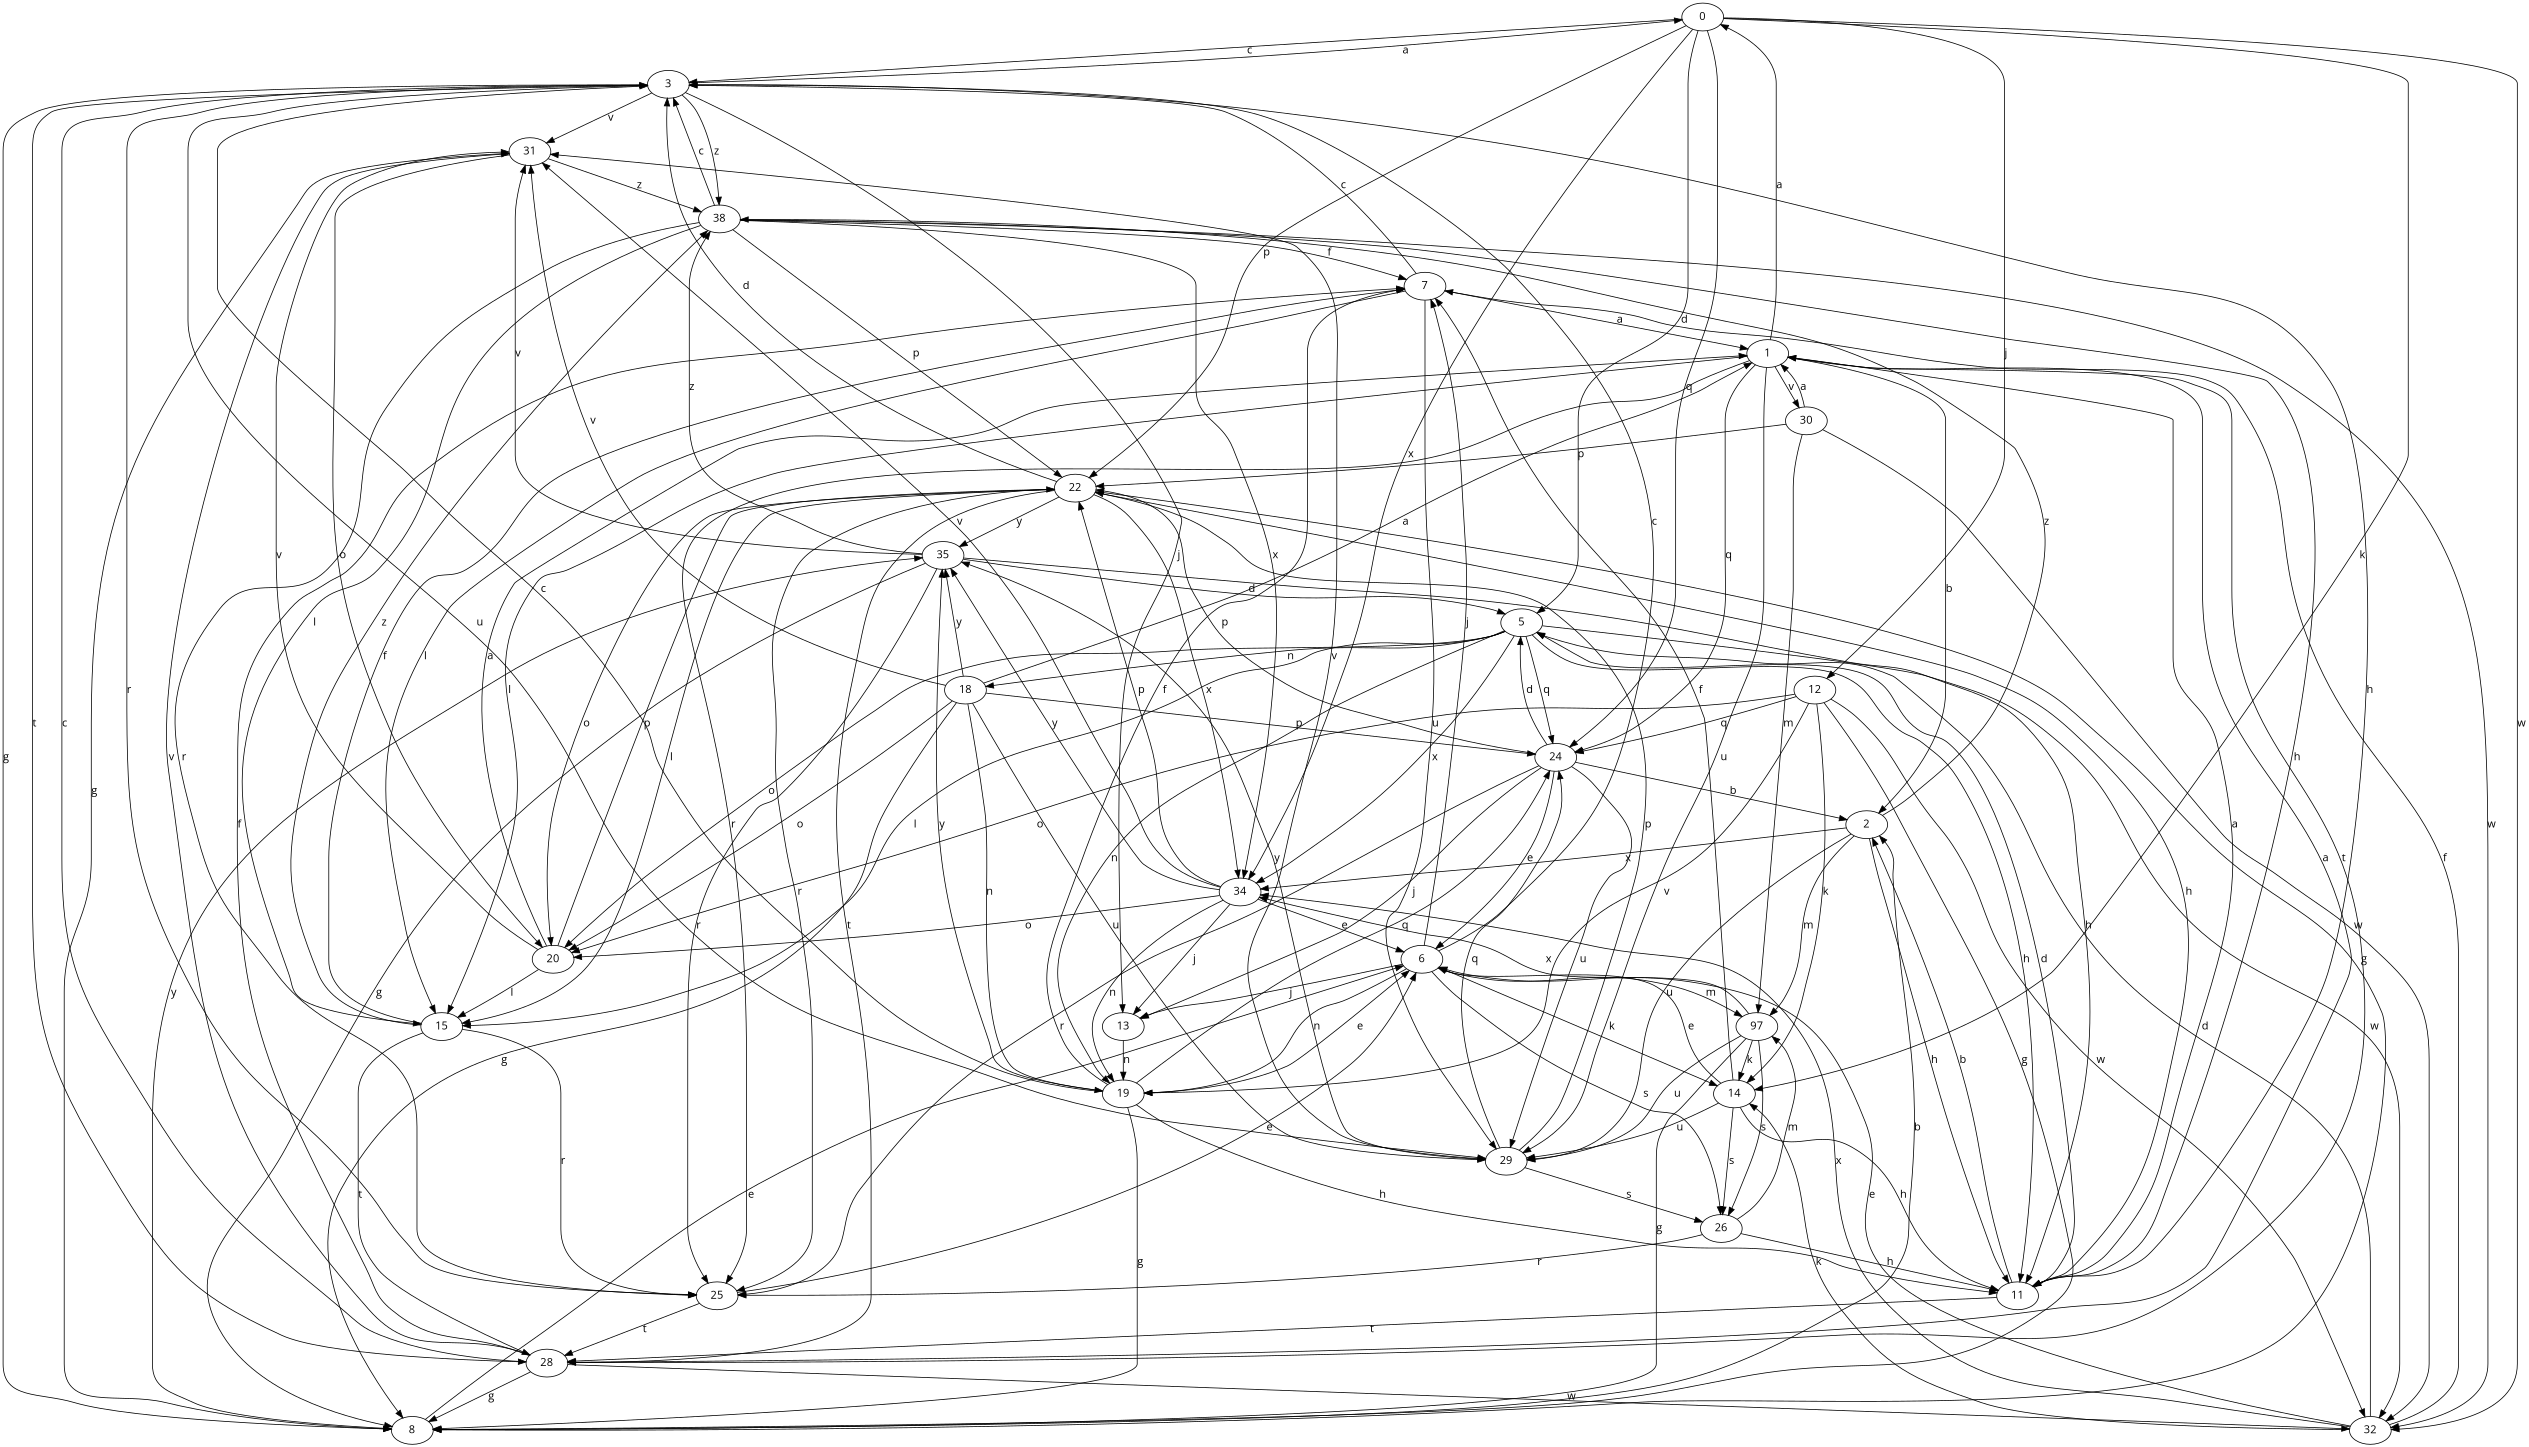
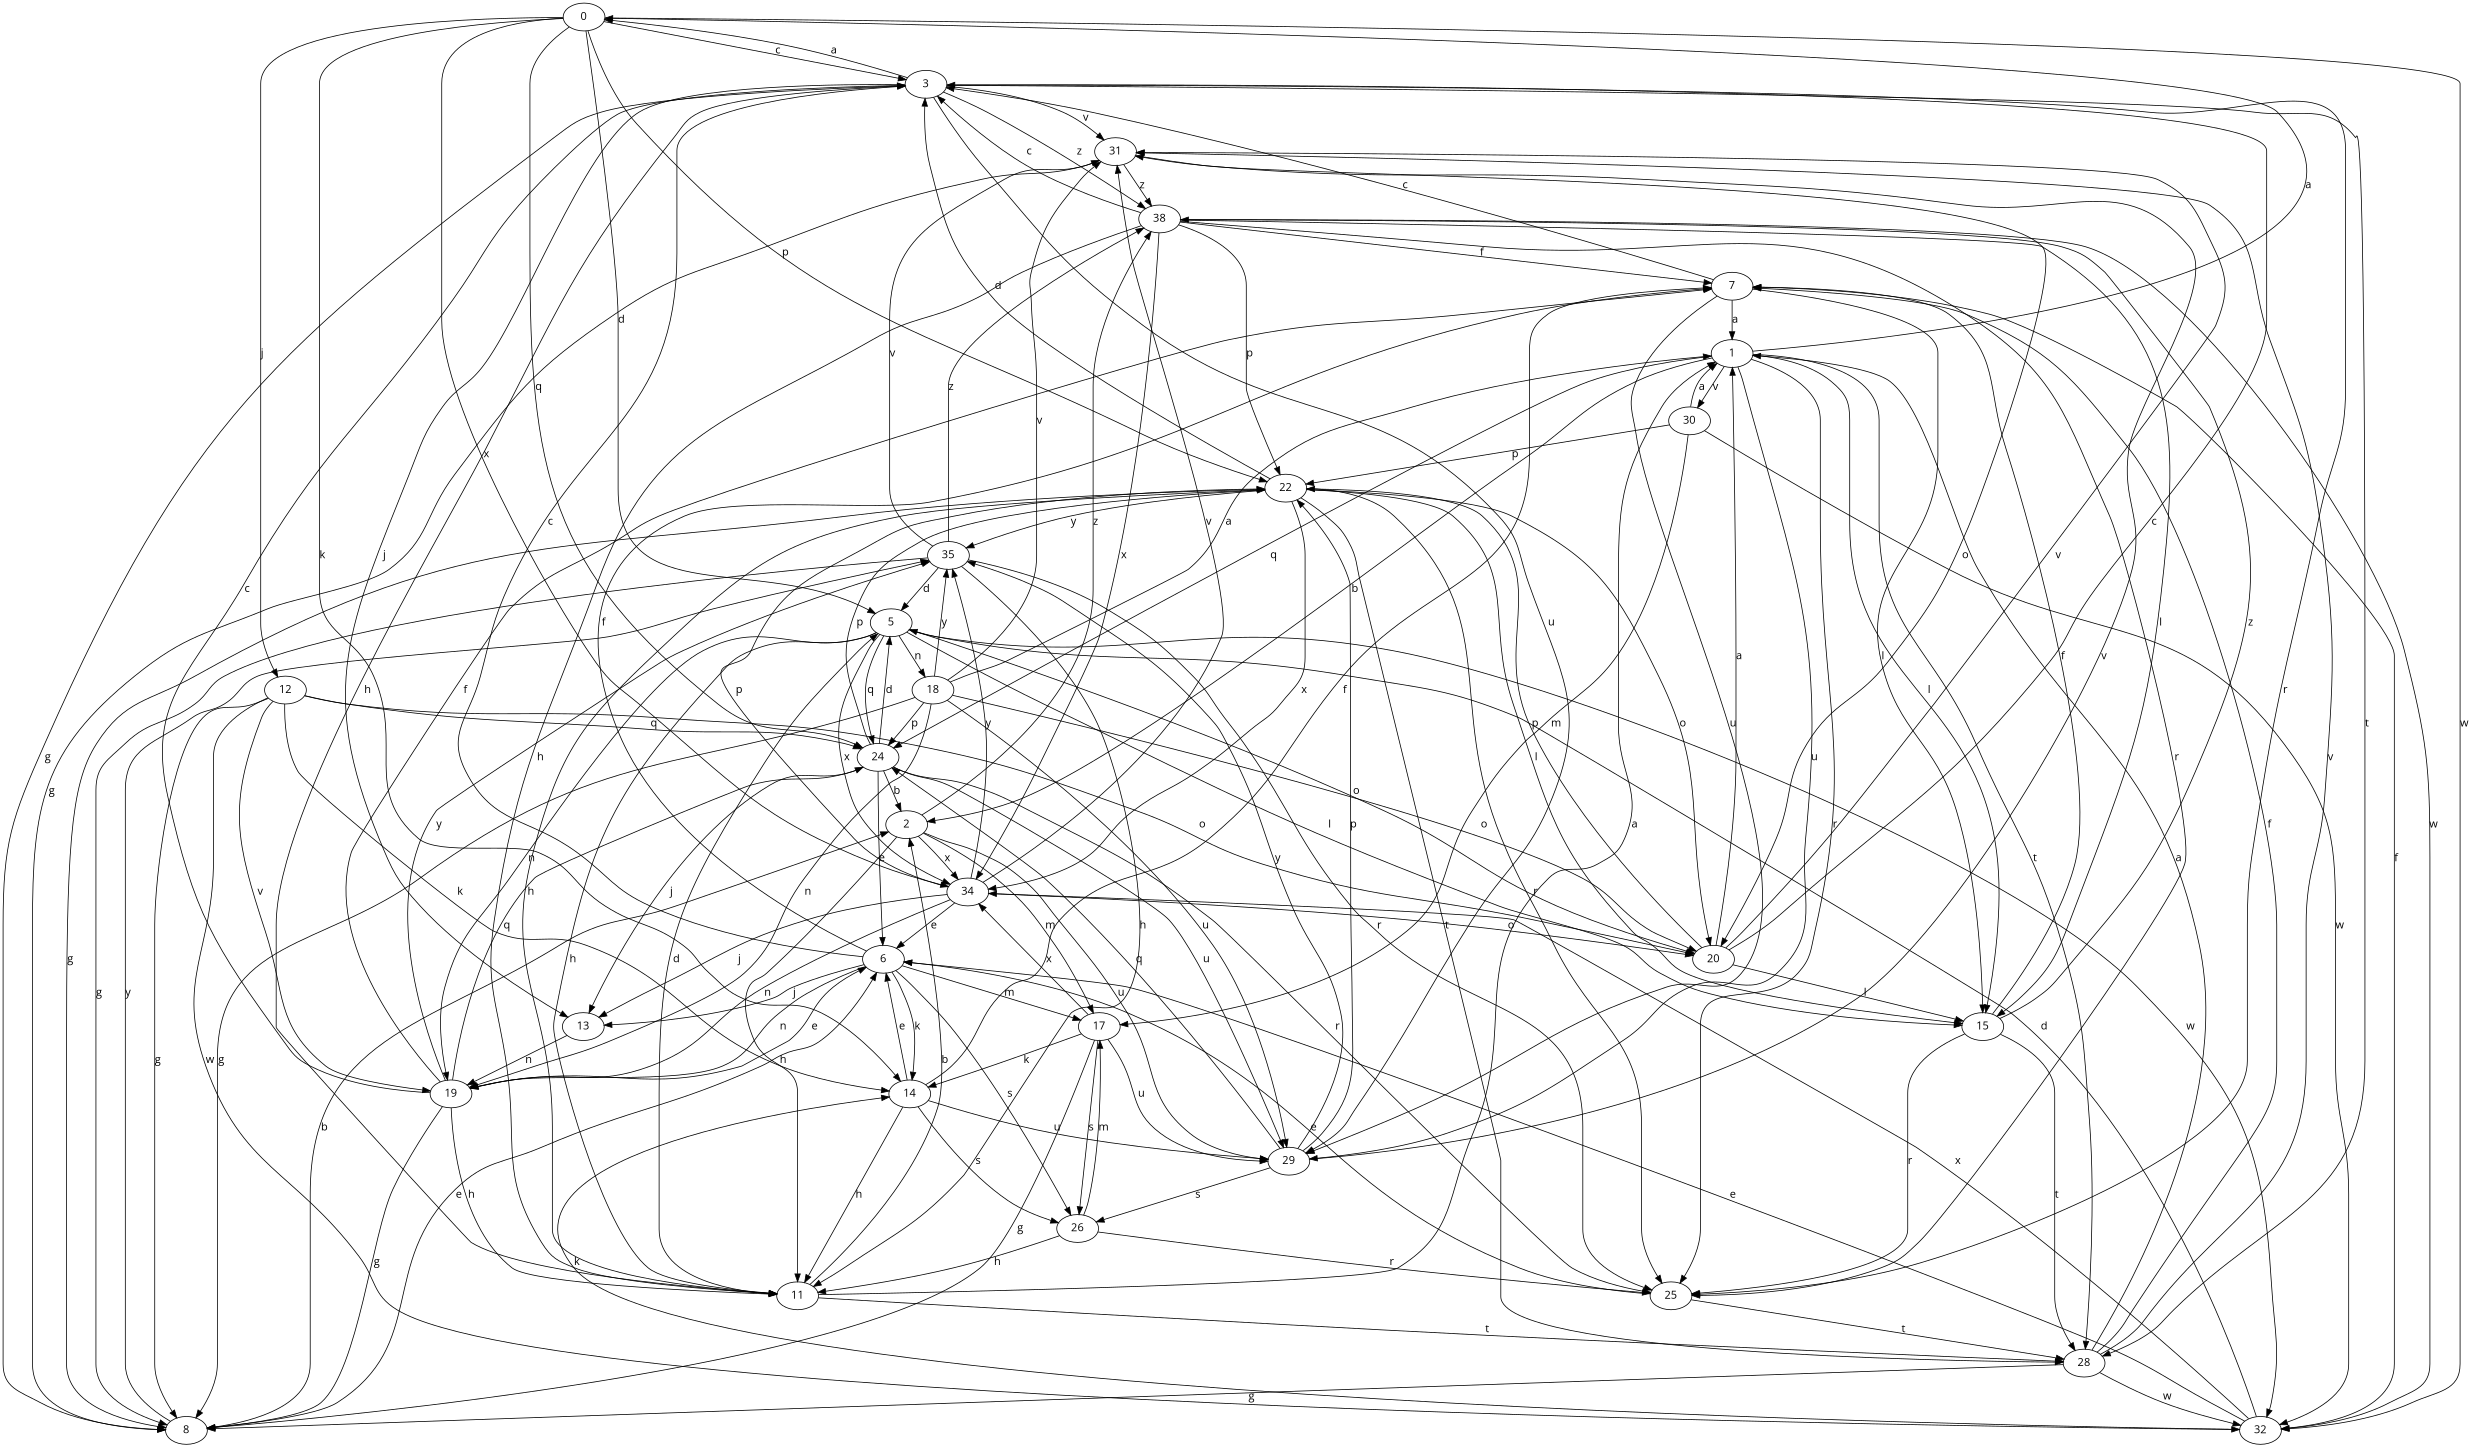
edge "28" -> "3": now "20" -> "3"
edge "6" -> "7": label "j" -> "f"
node "97": label "97" -> "17"
